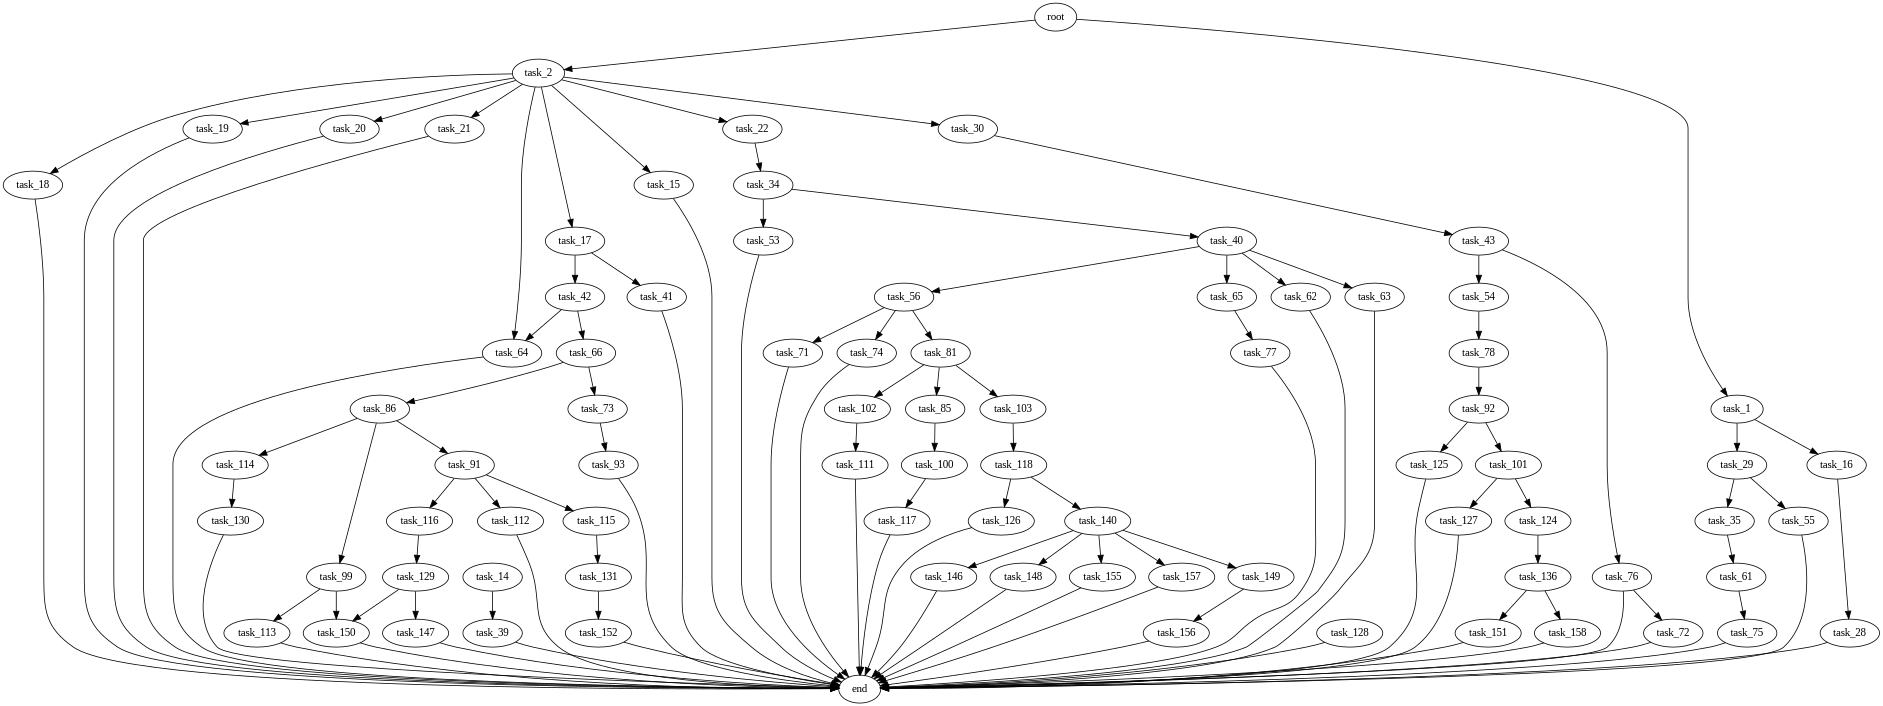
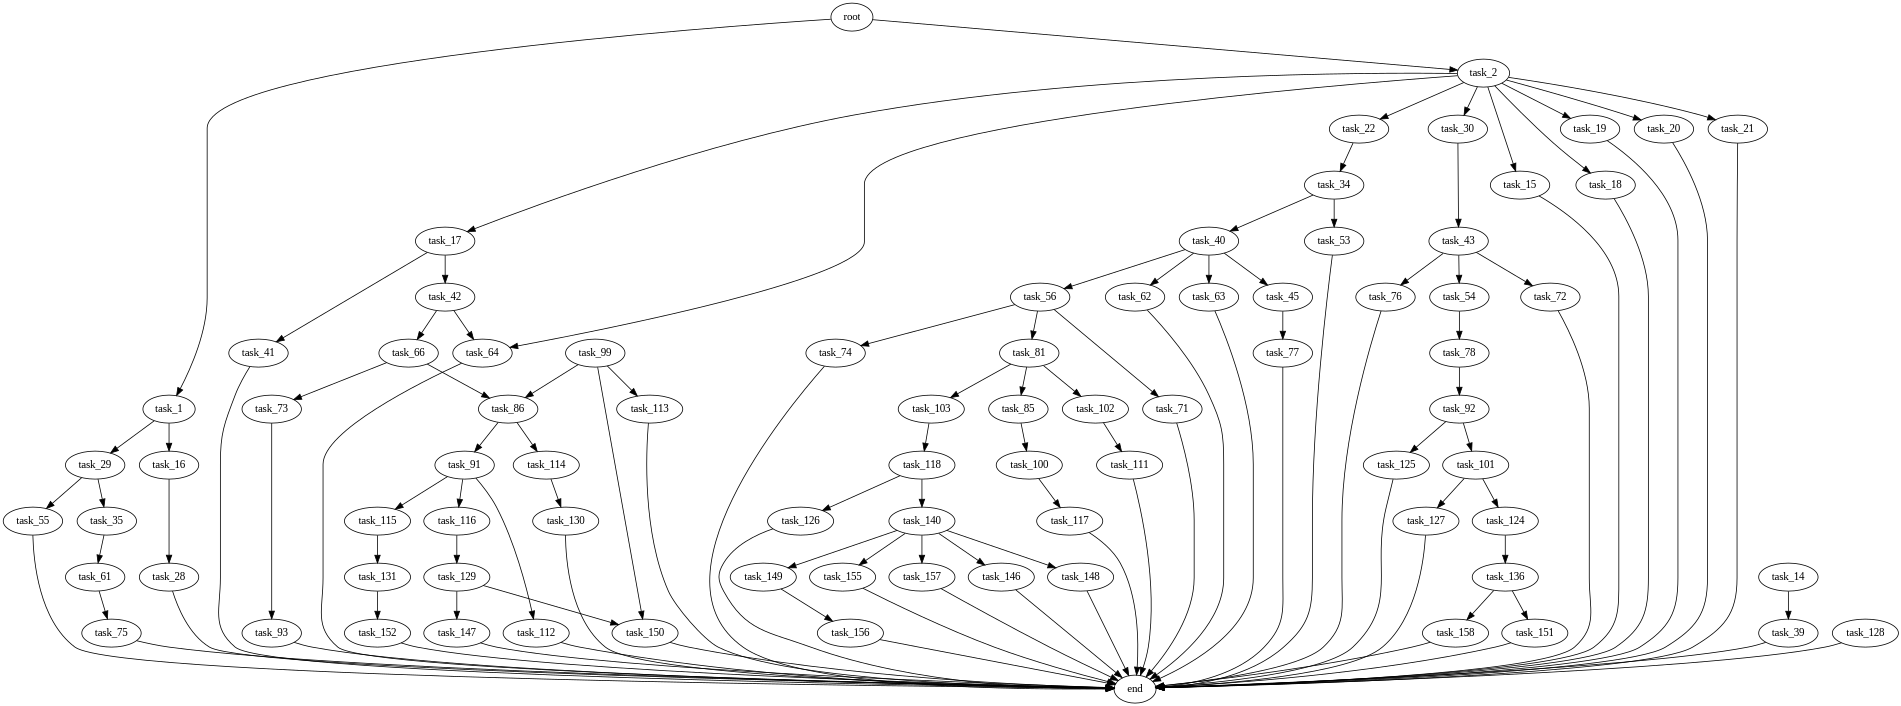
node "task_65": label "task_65" -> "task_45"
edge "task_86" -> "task_99": reversed
edge "task_76" -> "task_72": now "task_43" -> "task_72"
